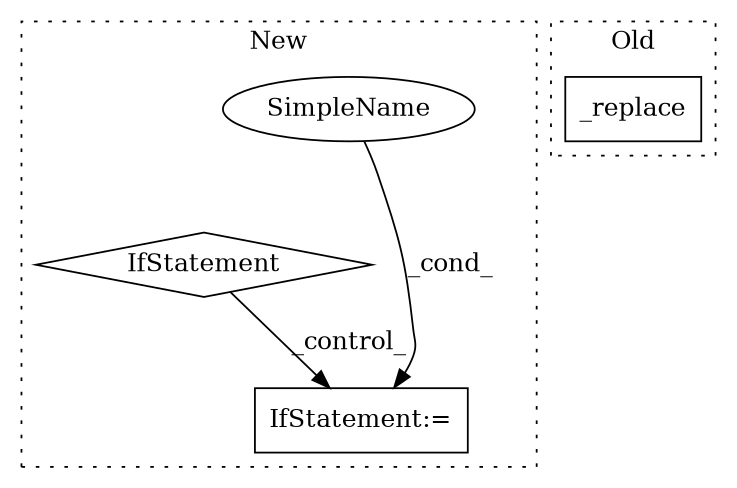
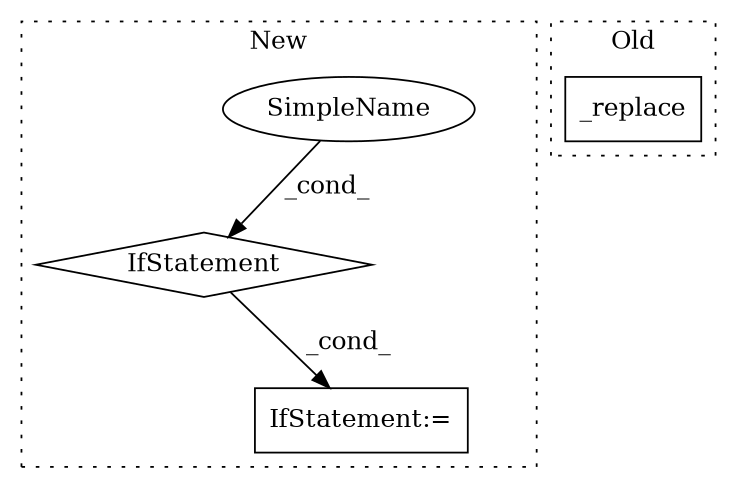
edge "SimpleName" -> "IfStatement:=": now "SimpleName" -> "IfStatement"
edge "IfStatement" -> "IfStatement:=": label "_control_" -> "_cond_"
